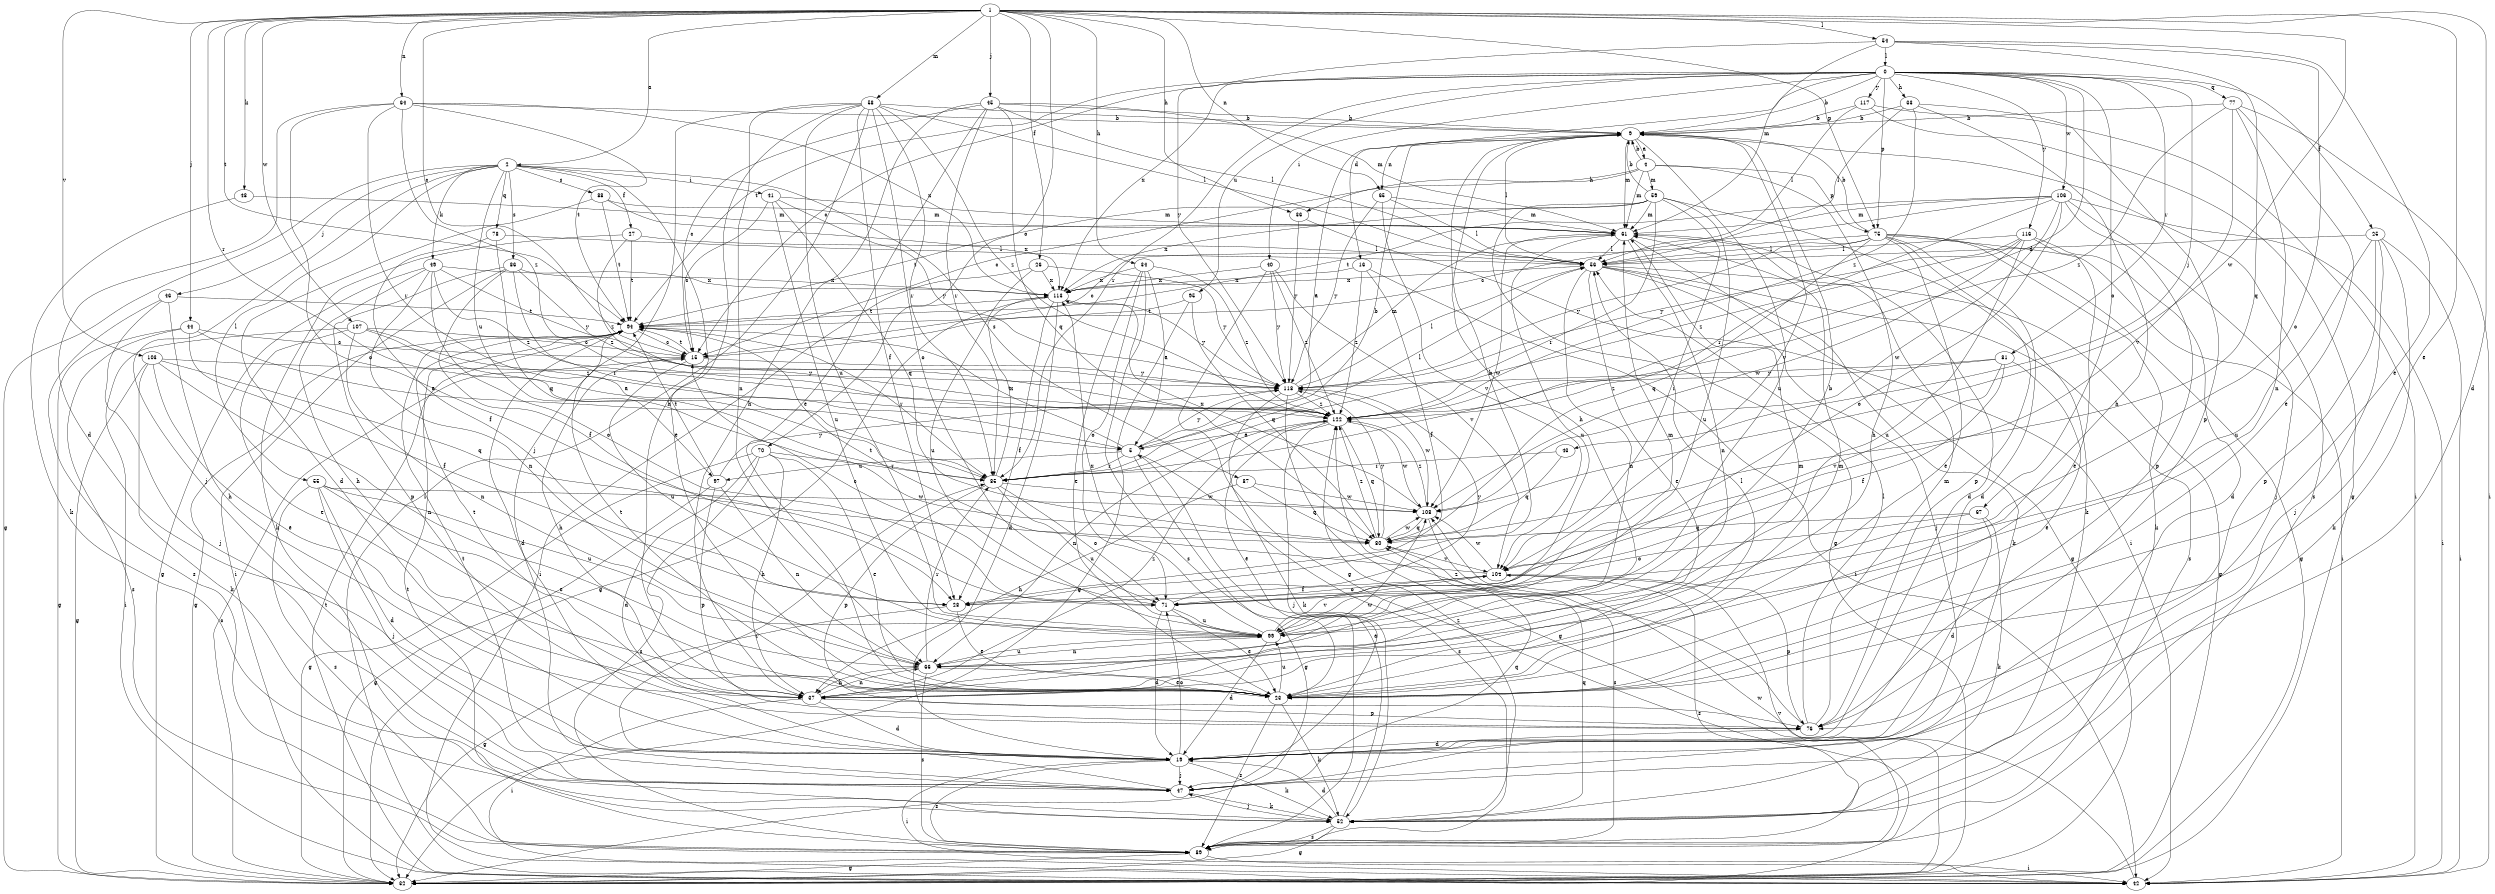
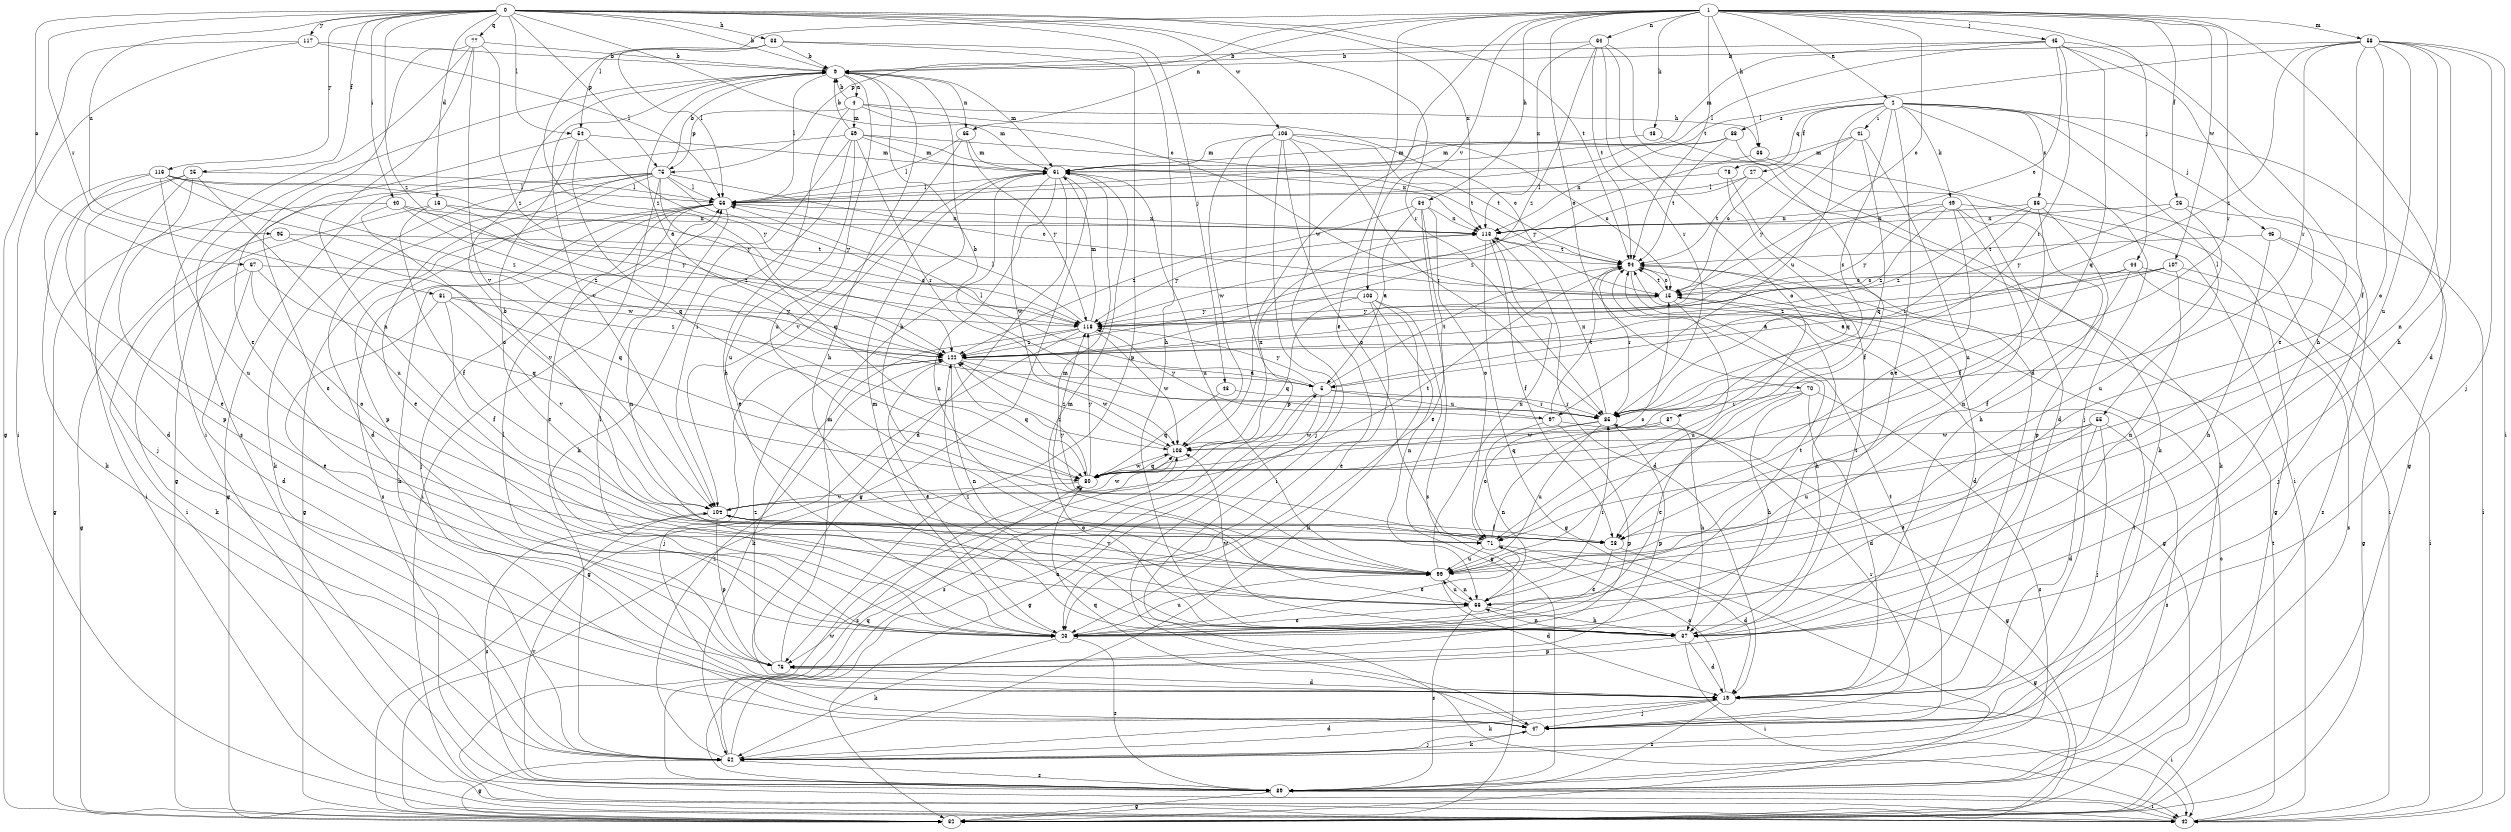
edge "54" -> "0": reversed
edge "67" -> "15": added, label "c"
edge "70" -> "32": removed, label "g"
edge "107" -> "23": now "61" -> "23"
